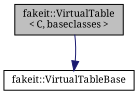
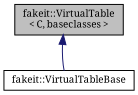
edge "fakeit::VirtualTable < C, baseclasses >" -> "fakeit::VirtualTableBase": reversed
